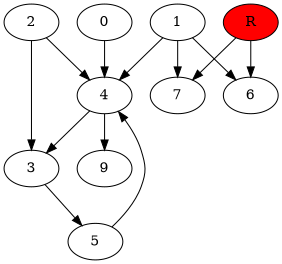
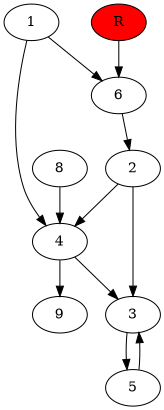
node "0": label "0" -> "8"
node "7": removed
edge "6" -> "2": added
edge "5" -> "4": now "5" -> "3"
